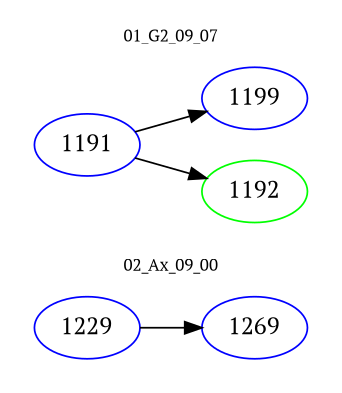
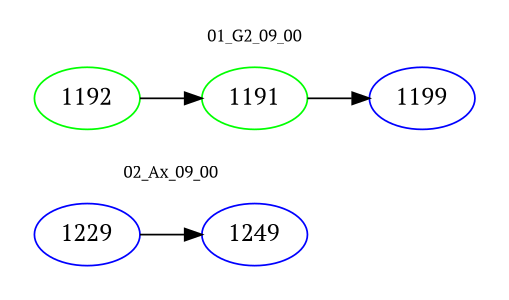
cluster "01_G2_09_07": label "01_G2_09_07" -> "01_G2_09_00"
node "1191": color blue -> green
edge "1191" -> "1192": reversed
node "1269": label "1269" -> "1249"
